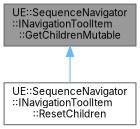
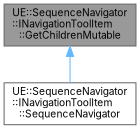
node "UE::SequenceNavigator ::INavigationToolItem ::ResetChildren": label "UE::SequenceNavigator ::INavigationToolItem ::ResetChildren" -> "UE::SequenceNavigator ::INavigationToolItem ::SequenceNavigator"
